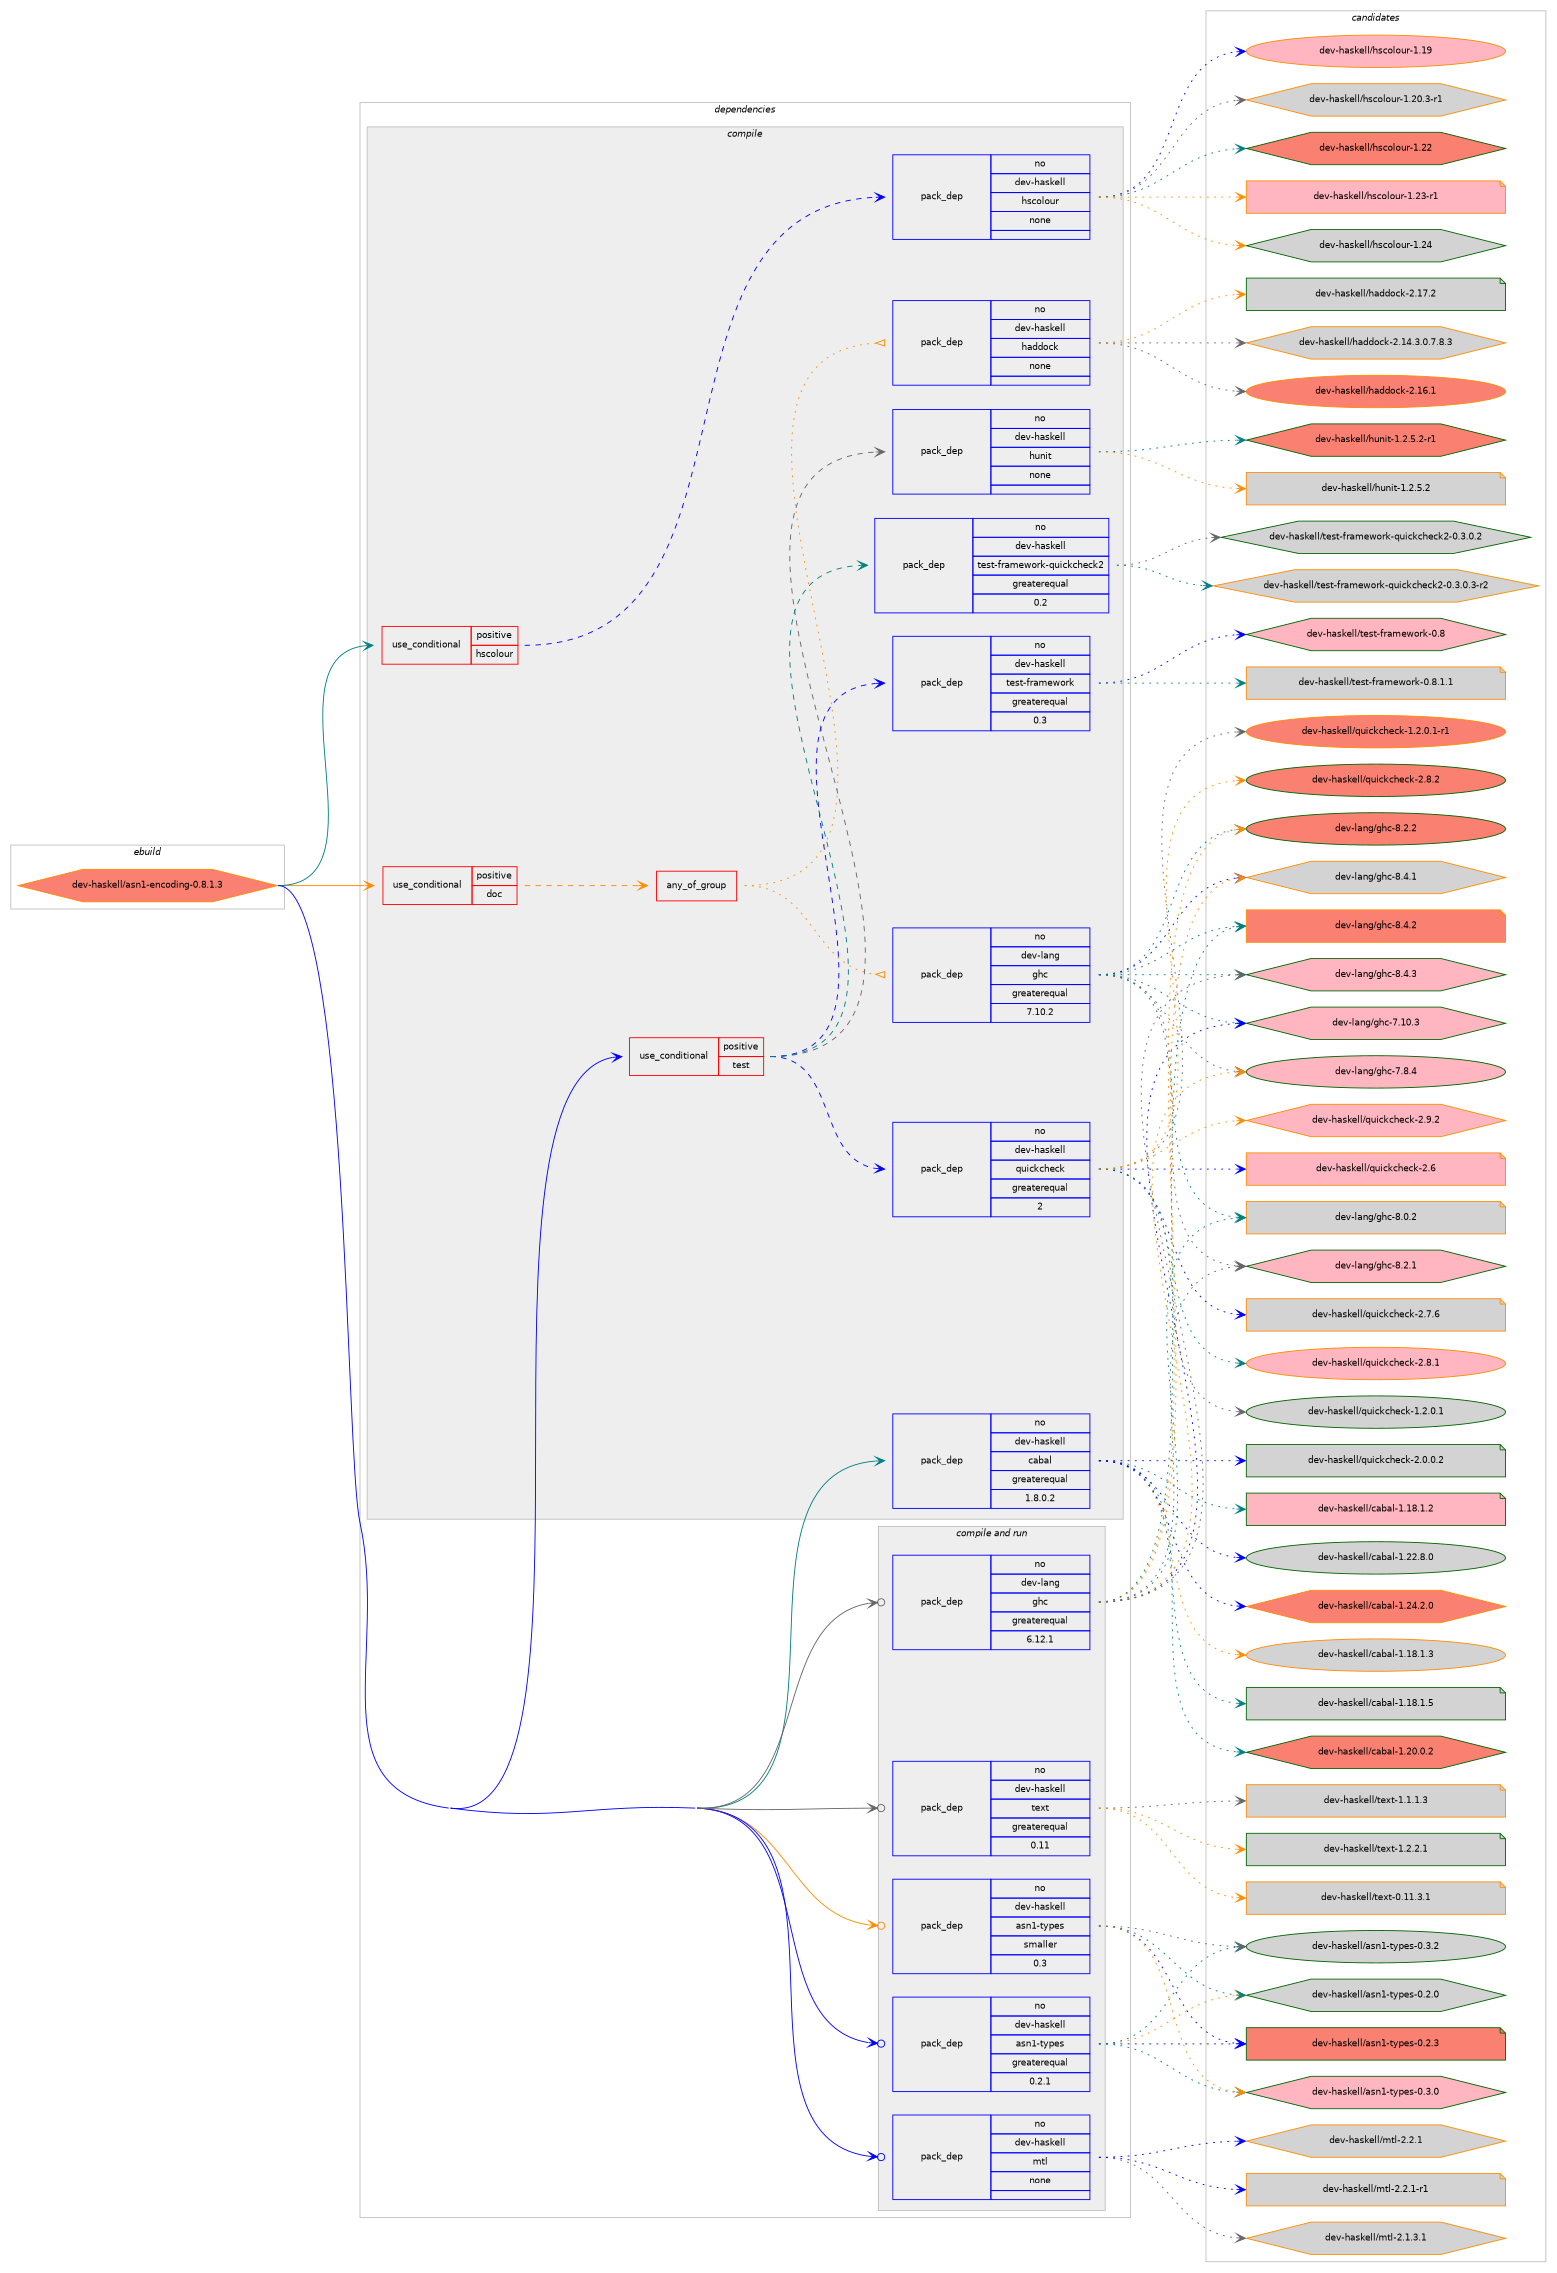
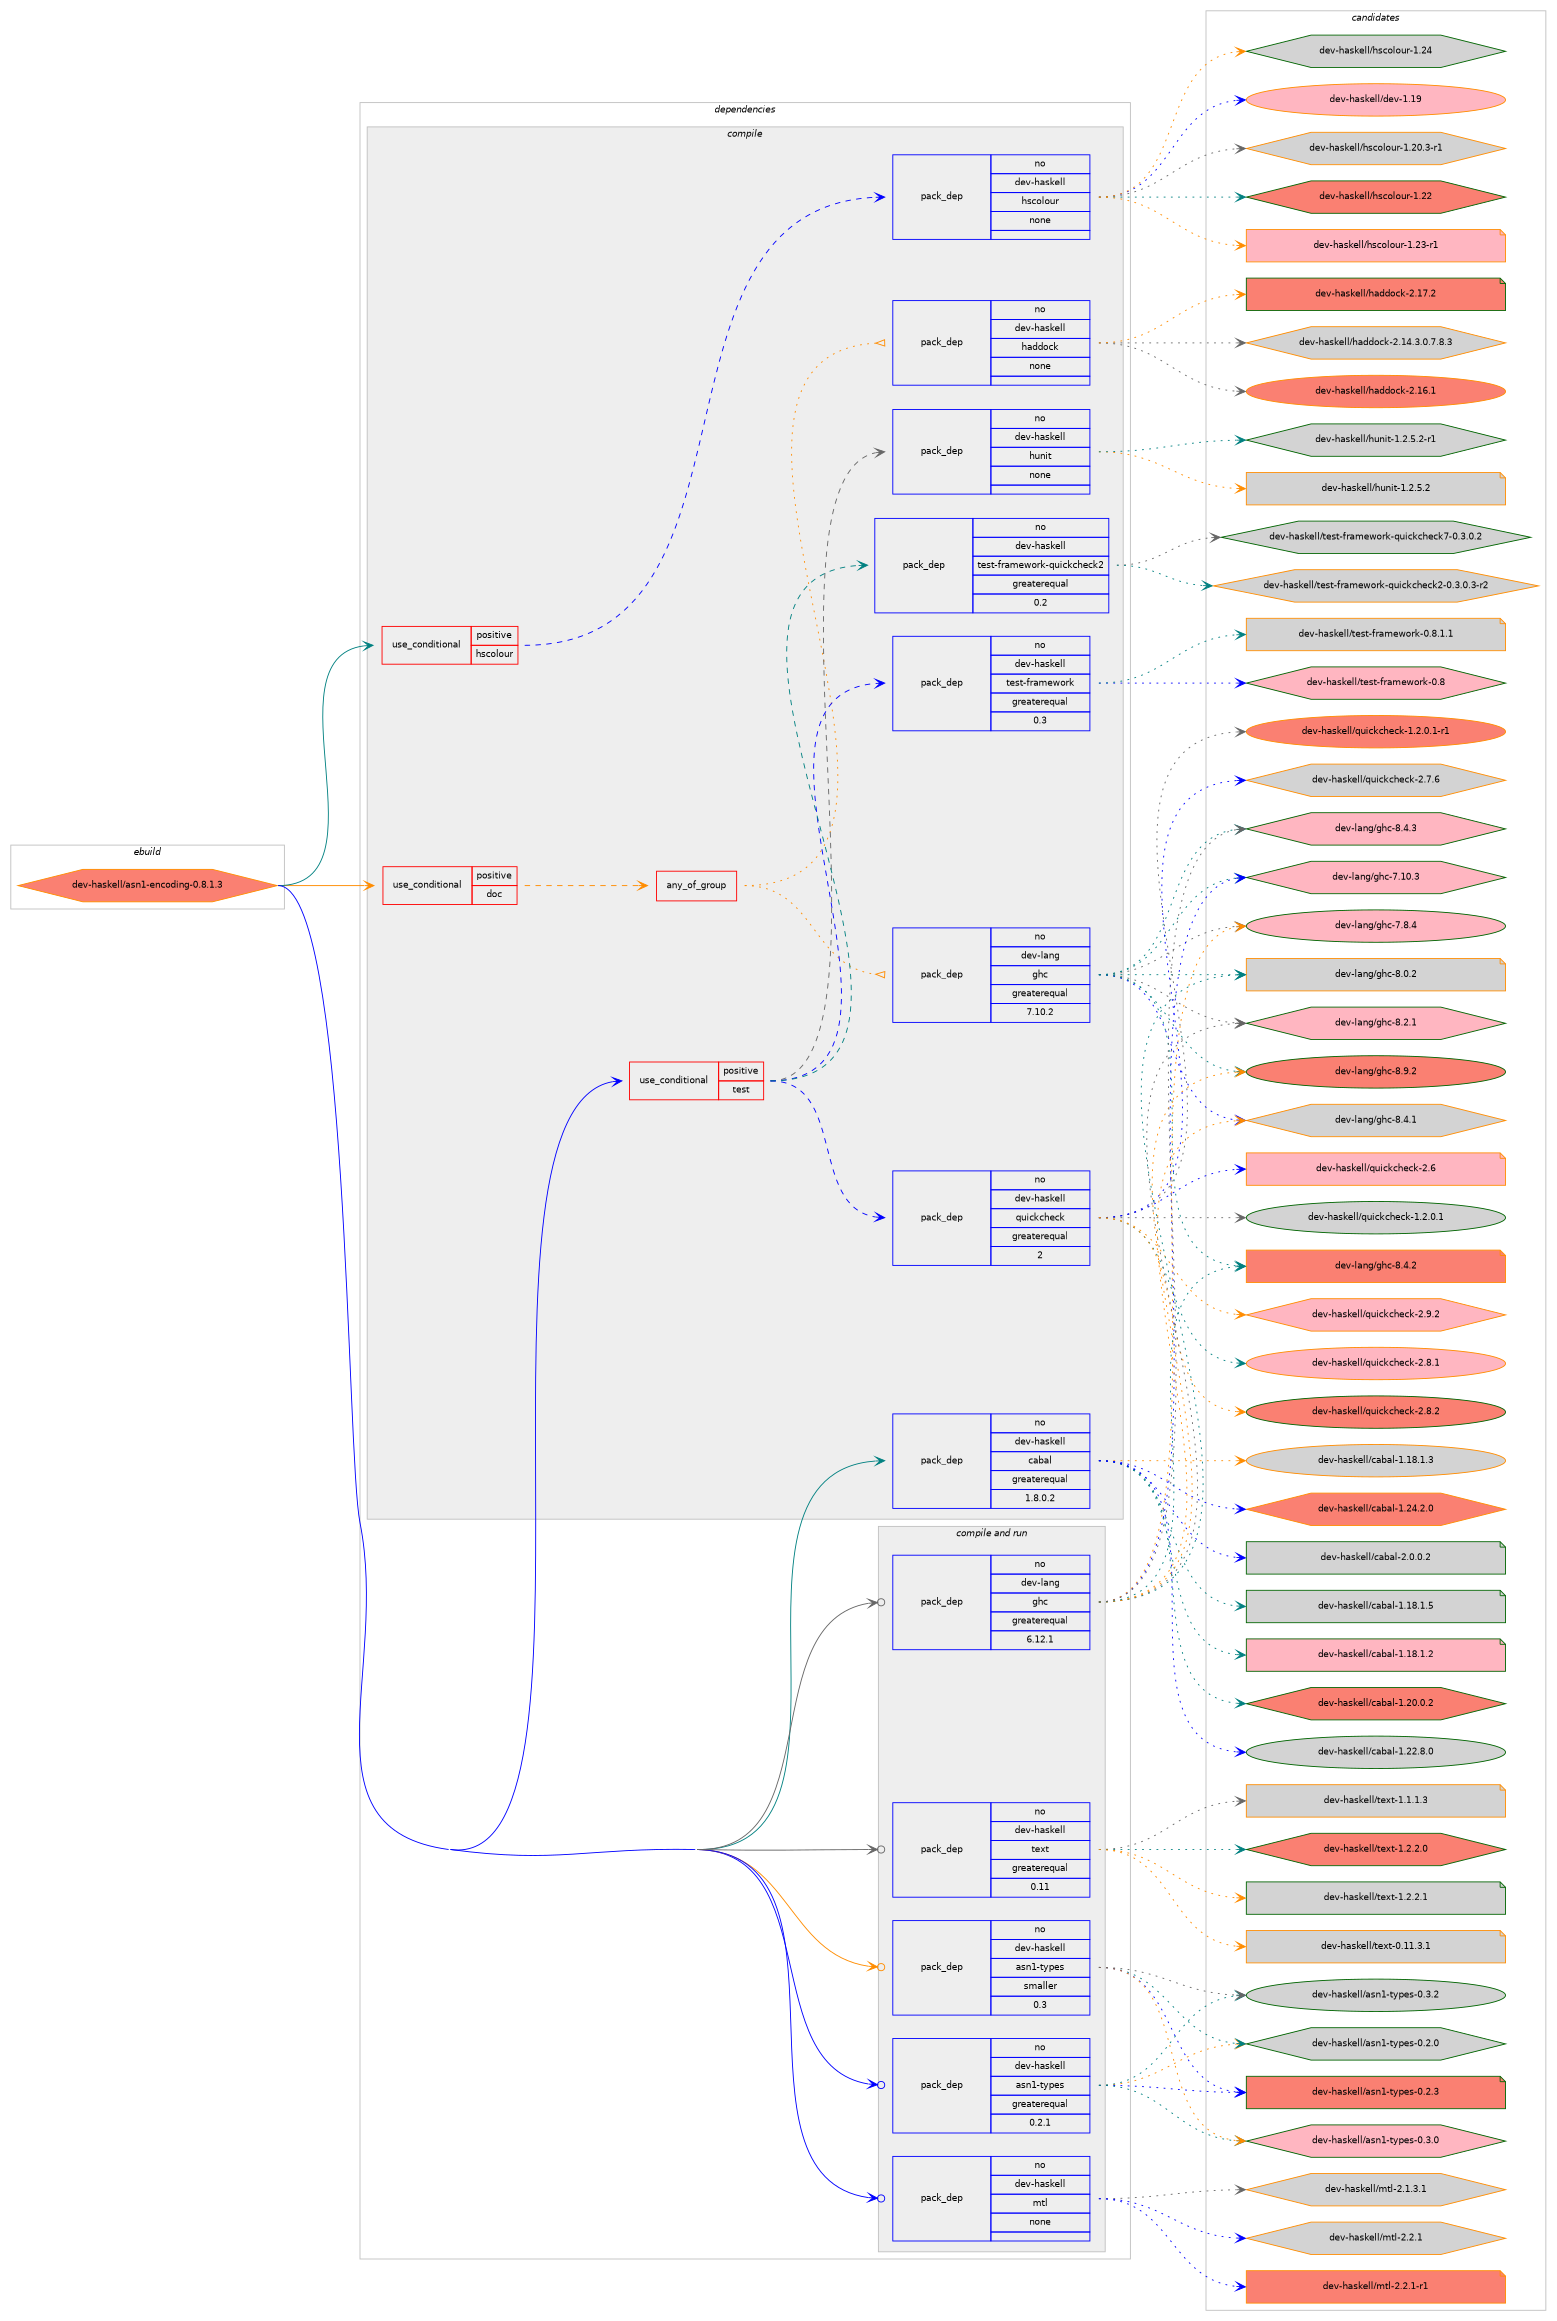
node "dev-haskell/hscolour-1.19": label "dev-haskell/hscolour-1.19" -> "dev-haskell/dev-1.19"
node "dev-haskell/haddock-2.17.2": fillcolor lightgrey -> salmon
node "dev-haskell/hunit-1.2.5.2-r1": fillcolor salmon -> lightgrey
node "dev-haskell/test-framework-quickcheck2-0.3.0.2": label "dev-haskell/test-framework-quickcheck2-0.3.0.2" -> "dev-haskell/test-framework-quickcheck7-0.3.0.2"
node "dev-lang/ghc-8.2.2": label "dev-lang/ghc-8.2.2" -> "dev-lang/ghc-8.9.2"
node "dev-haskell/quickcheck-2.7.6": shape note -> hexagon
node "dev-haskell/quickcheck-2.0.0.2": label "dev-haskell/quickcheck-2.0.0.2" -> "dev-haskell/cabal-2.0.0.2"
node "dev-haskell/text-1.2.2.0": added
node "dev-haskell/mtl-2.2.1-r1": fillcolor lightgrey -> salmon
